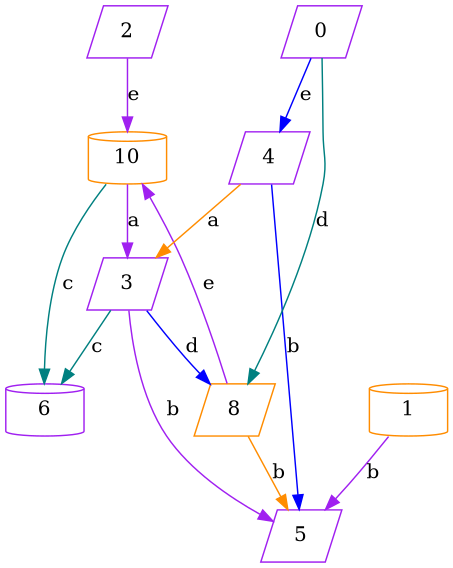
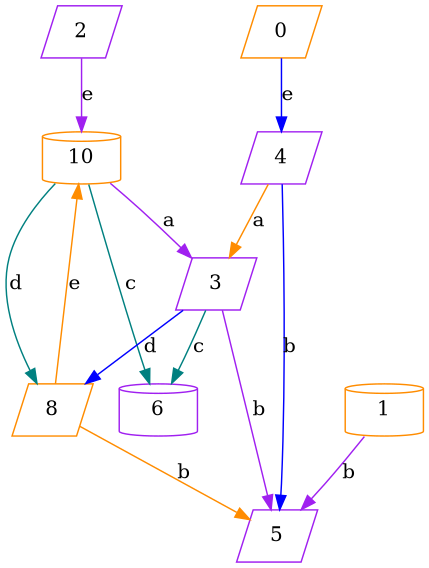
node "0": color purple -> darkorange
edge "0" -> "8": now "10" -> "8"
edge "8" -> "10": color purple -> darkorange
